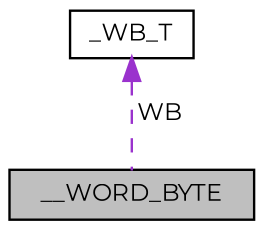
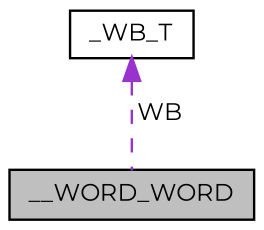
node "__WORD_BYTE": label "__WORD_BYTE" -> "__WORD_WORD"
